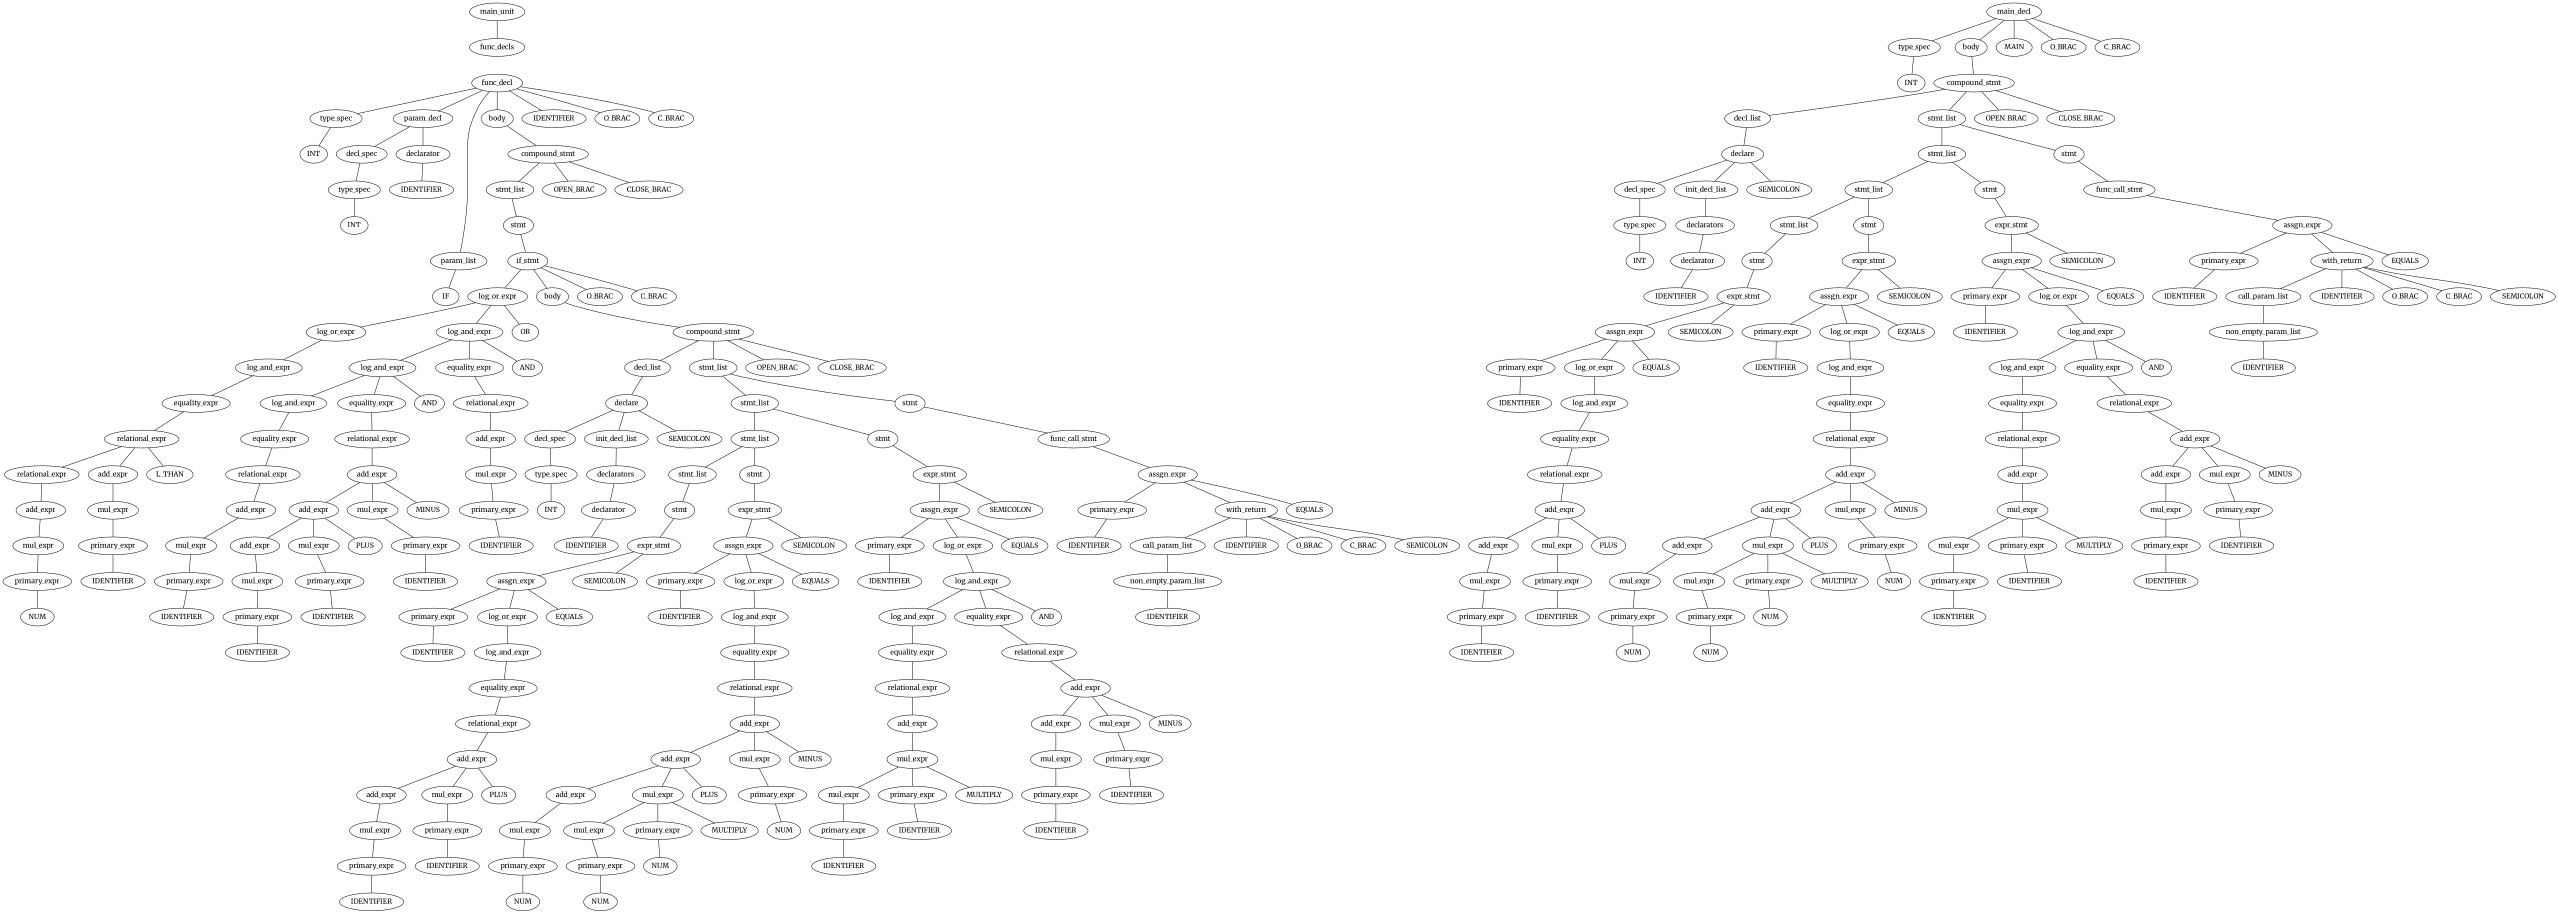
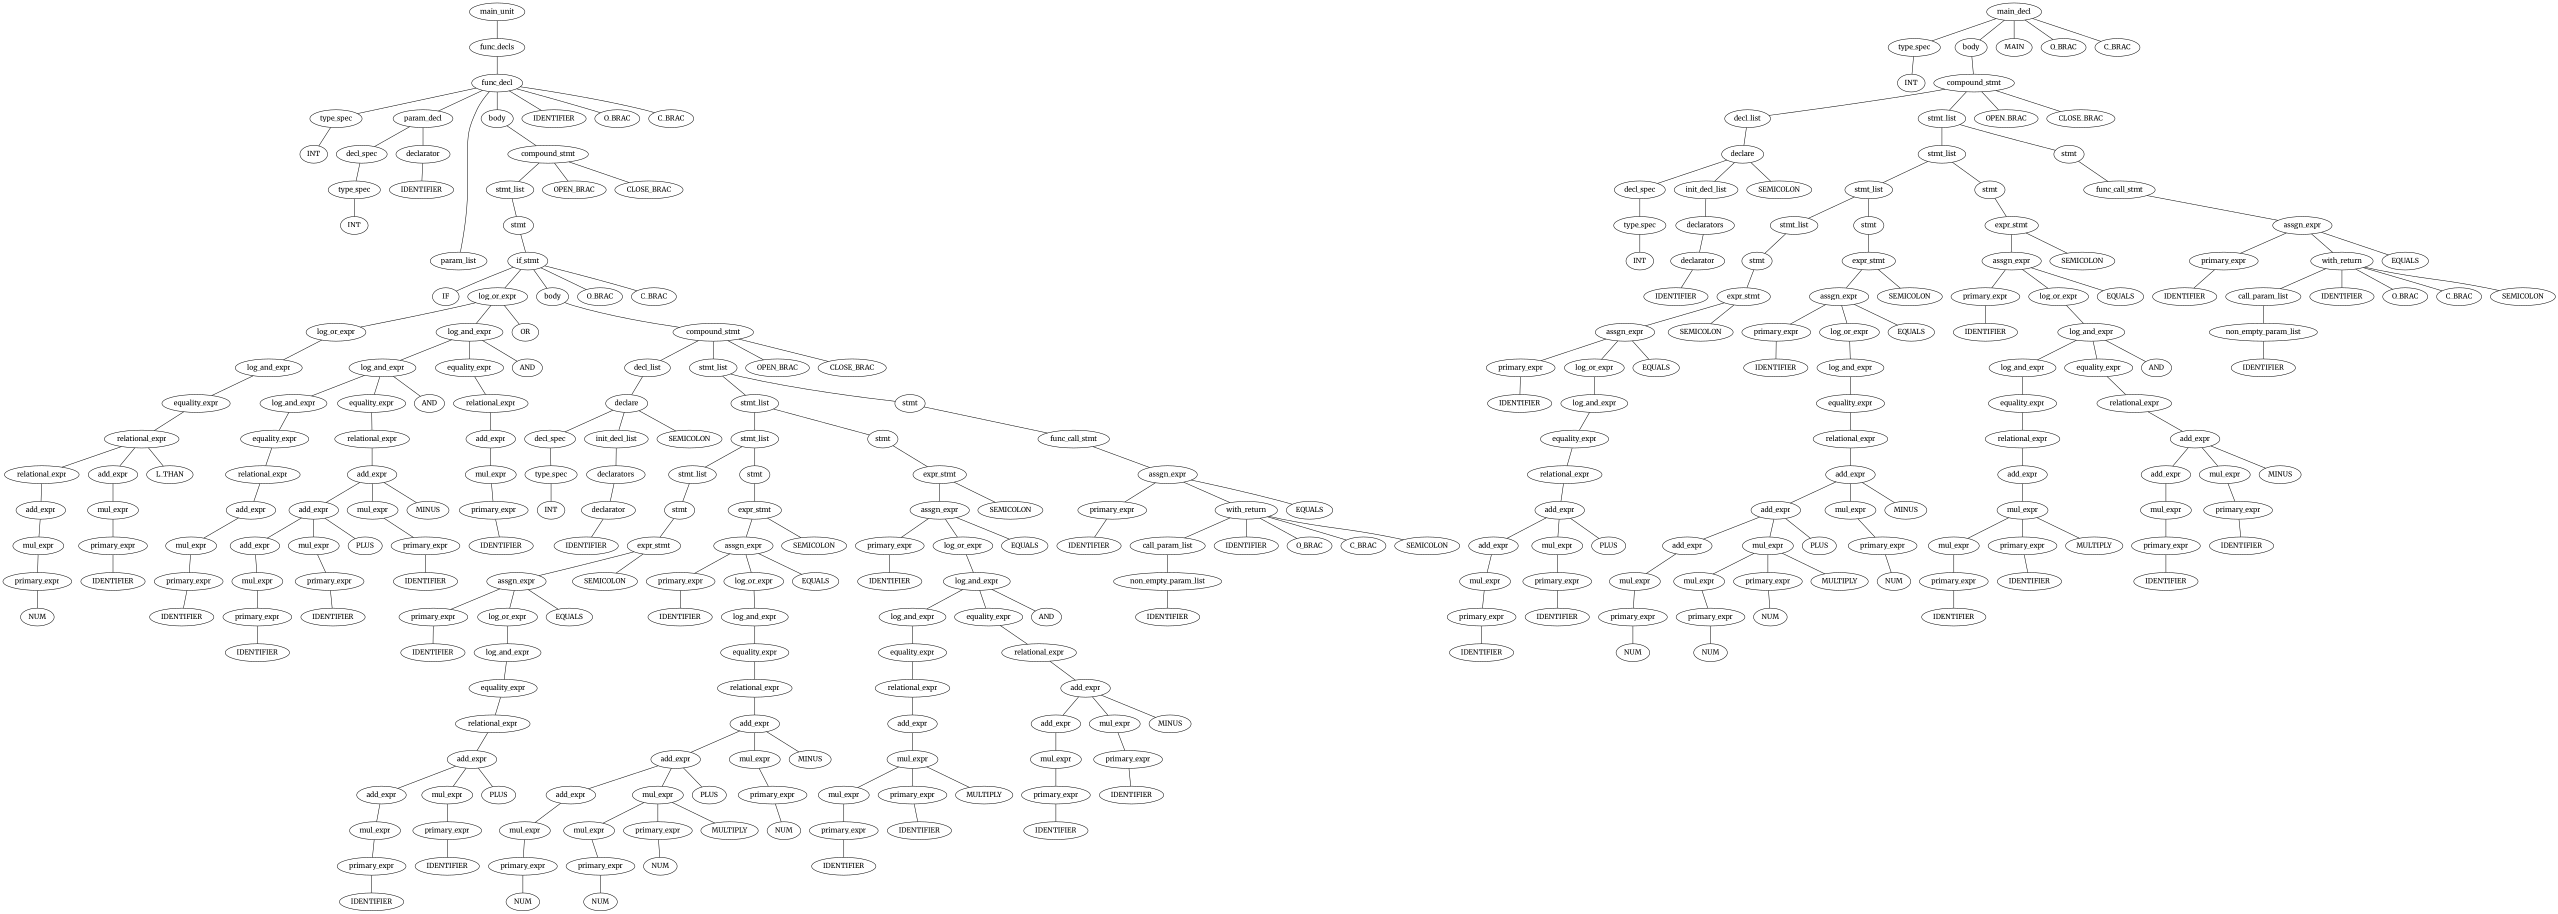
edge "func_decls" -- "func_decl": added
edge "param_list" -- "IF": now "if_stmt" -- "IF"
